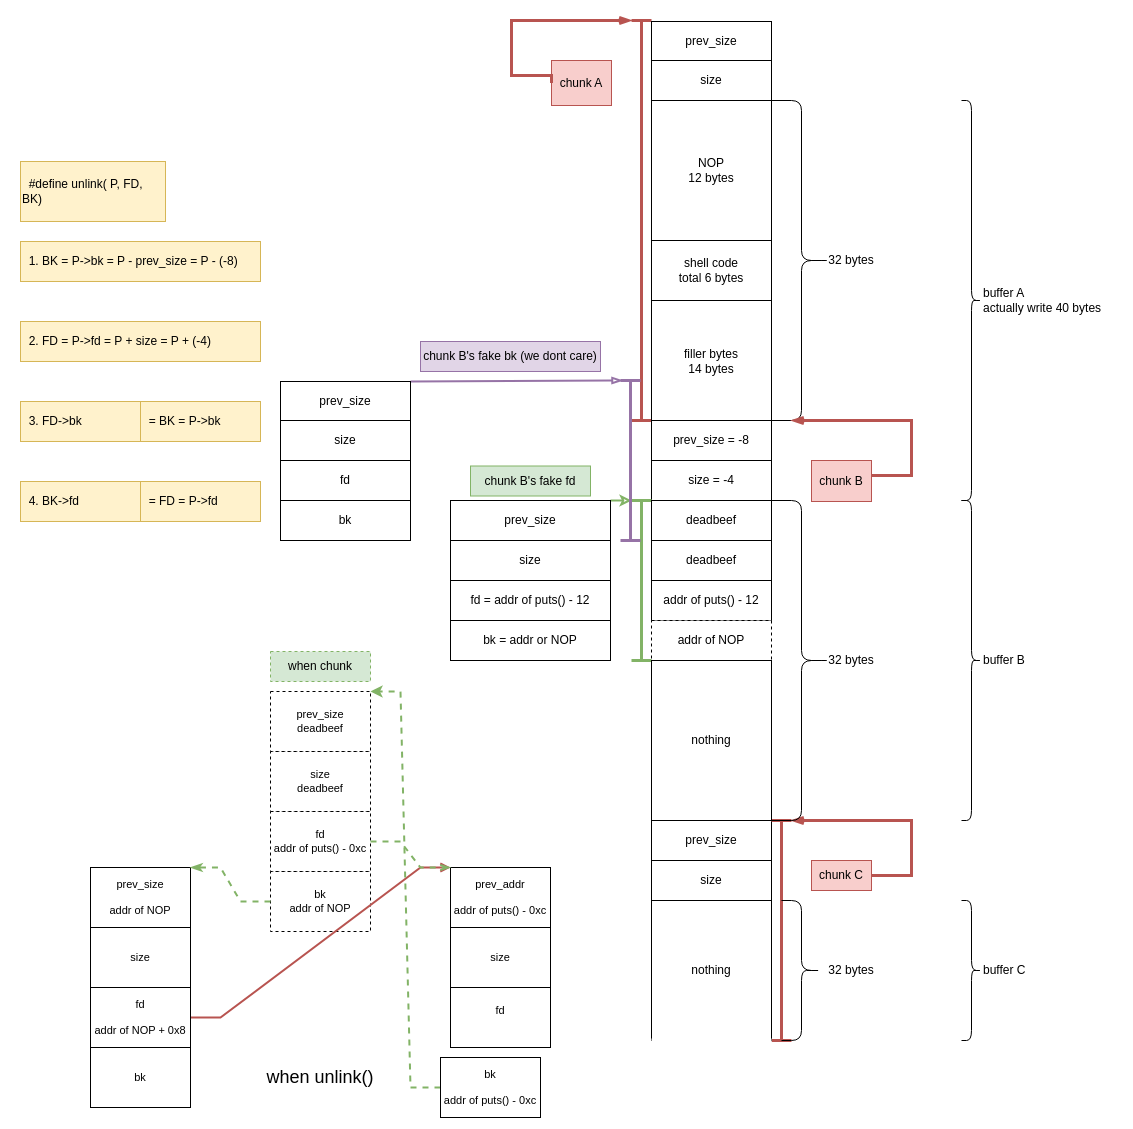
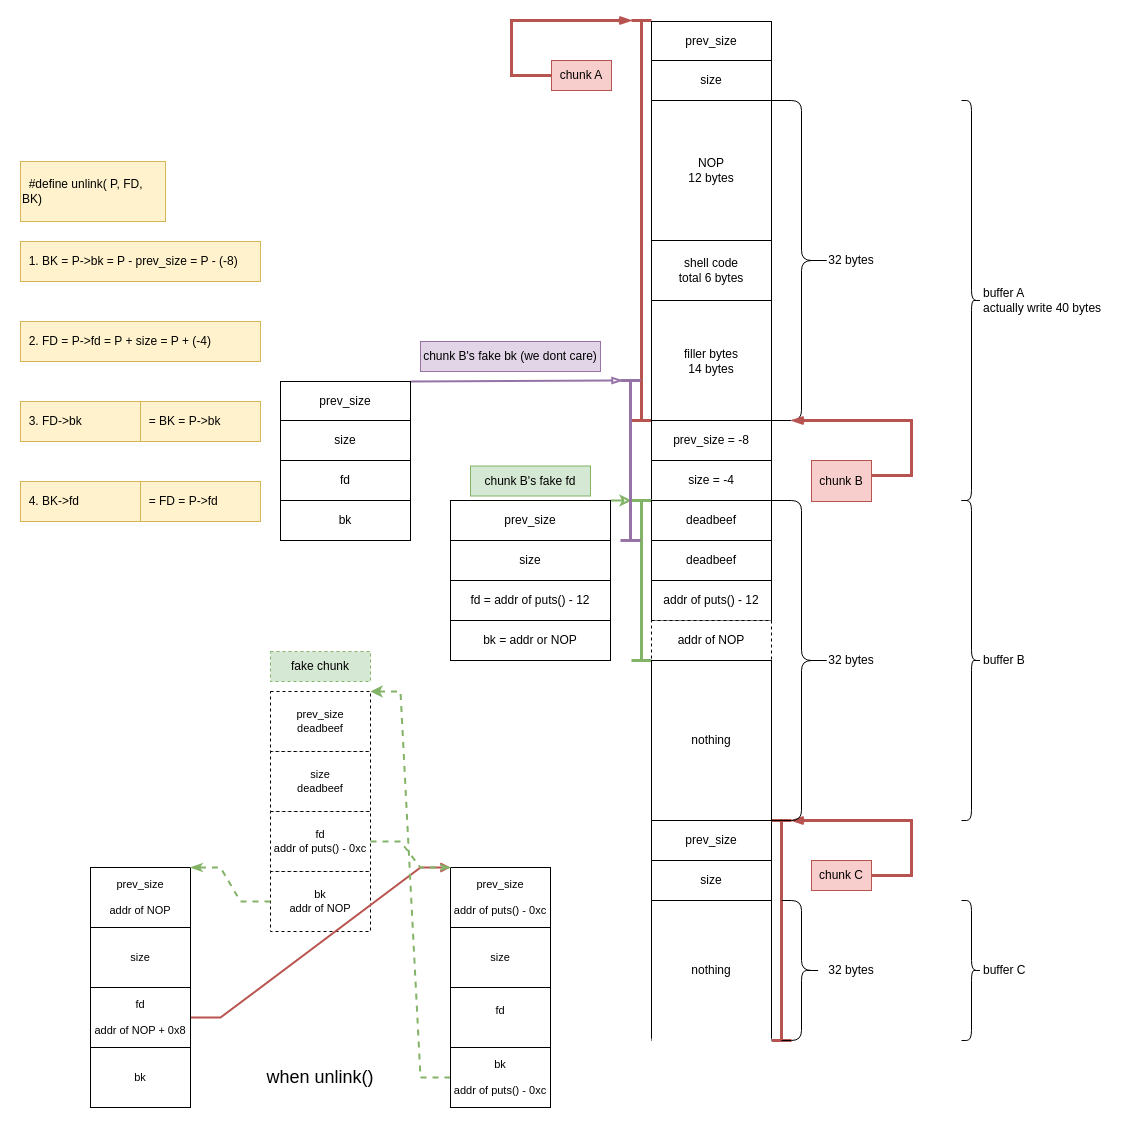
node "chunk A": size 60x45 -> 60x30
node "when chunk": label "when chunk" -> "fake chunk"
node "prev_addraddr of puts() - 0xc": label "prev_addraddr of puts() - 0xc" -> "prev_sizeaddr of puts() - 0xc"
node "bk addr of puts() - 0xc": moved (491, 1088) -> (501, 1078)
